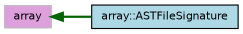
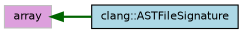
node "array::ASTFileSignature": label "array::ASTFileSignature" -> "clang::ASTFileSignature"
